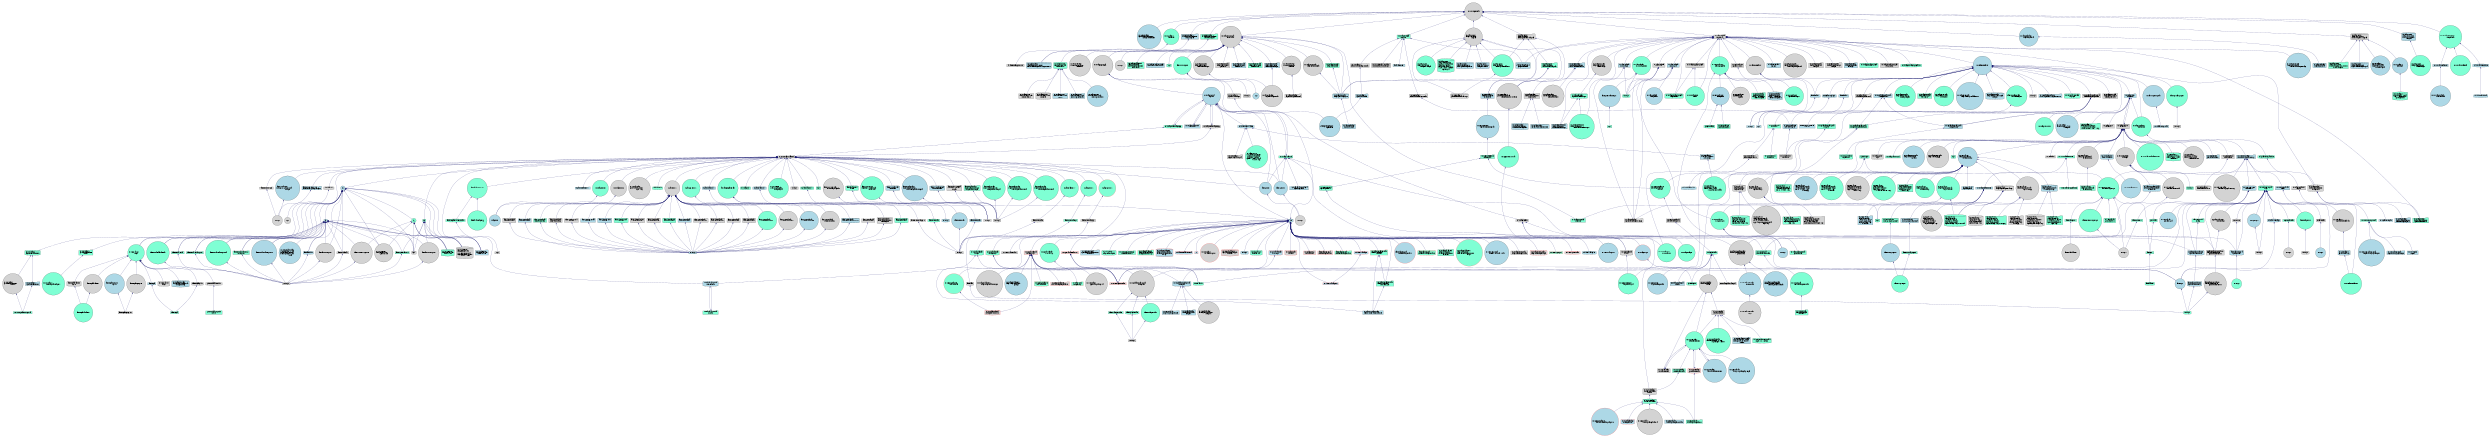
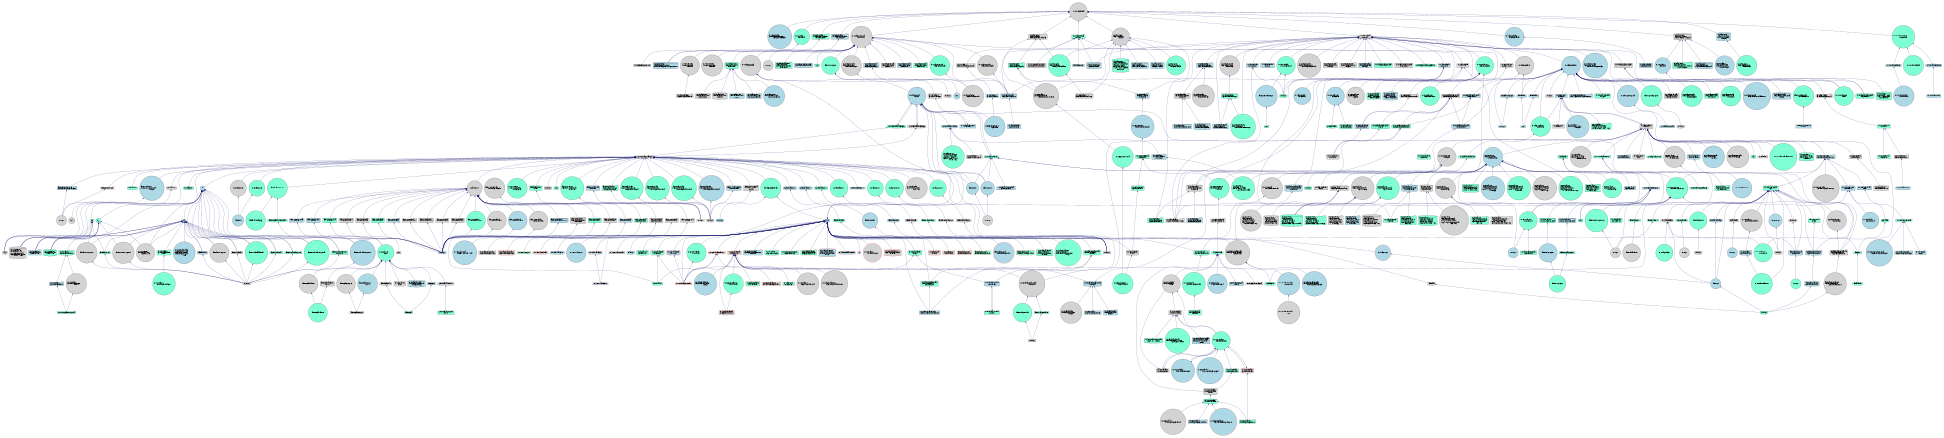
node "hpx::threads::policies ::detail::get_pu_step": shape cylinder -> circle
node "hpx::detail::throws_if": removed
node "hpx::assertion_failed": removed
node "test_unassigned_void": label "test_unassigned_void" -> "test_return_void"
node "hpx::agas::is_local _lva_encoded_address": label "hpx::agas::is_local _lva_encoded_address" -> "hpx::agas::is_local _lva_encoded_vtable"
node "test_plain_argument": removed
node "hpx::parcelset::detail ::put_parcel_impl": removed
